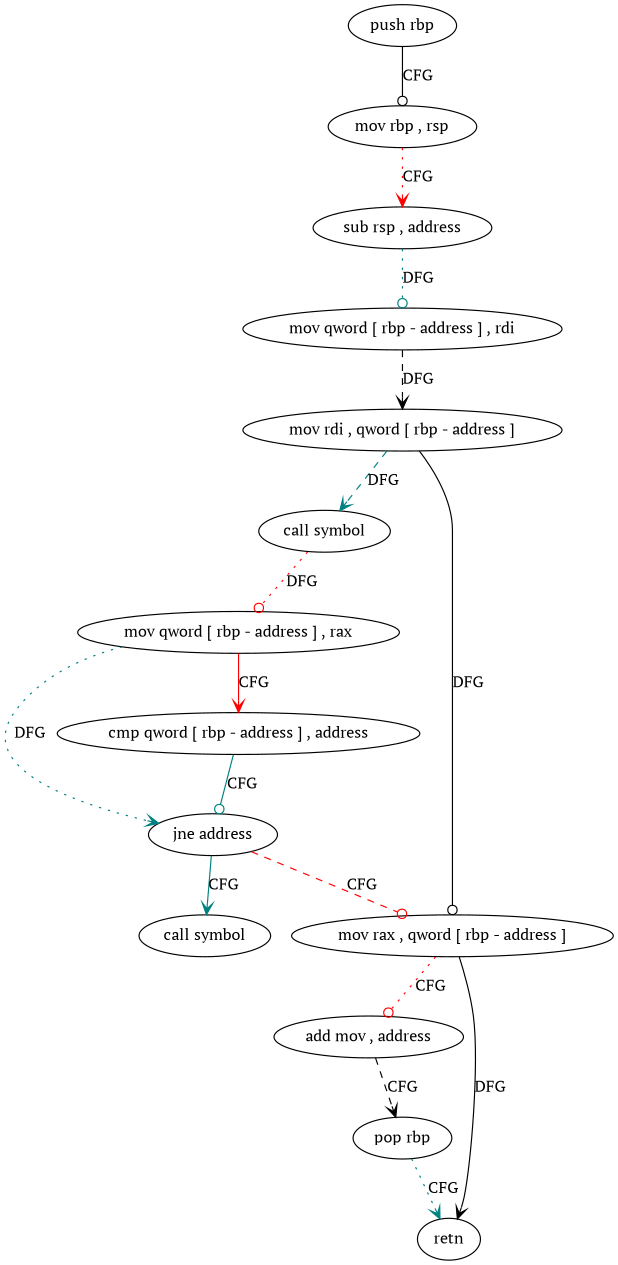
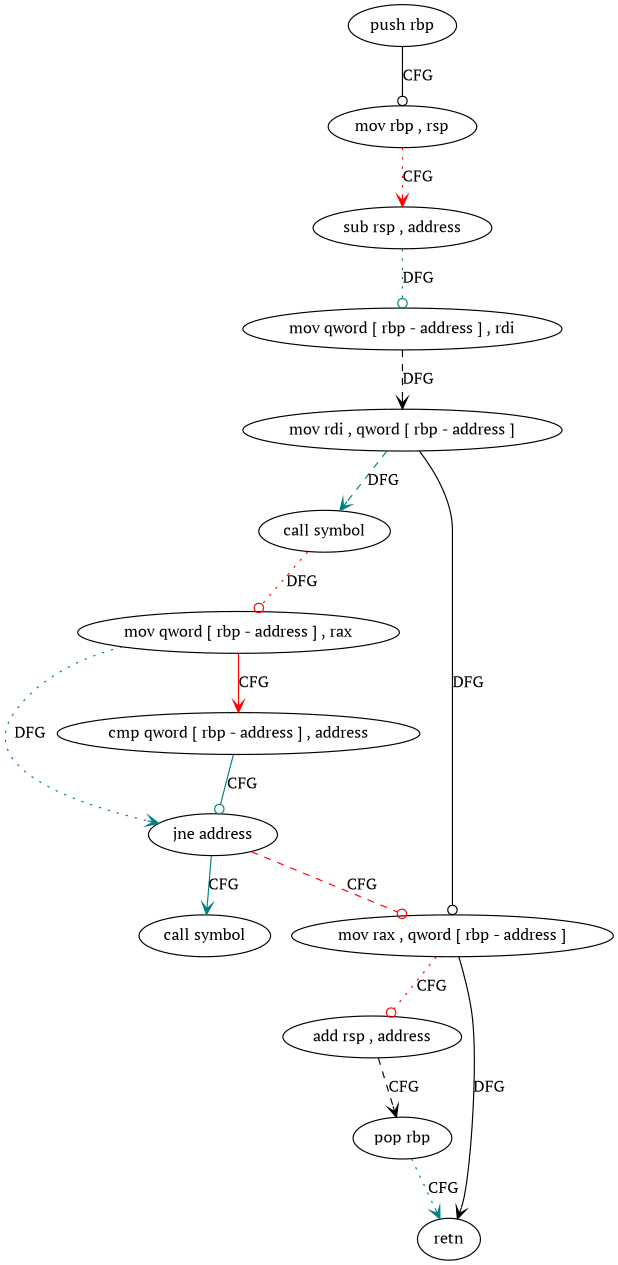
node "add mov , address": label "add mov , address" -> "add rsp , address"
